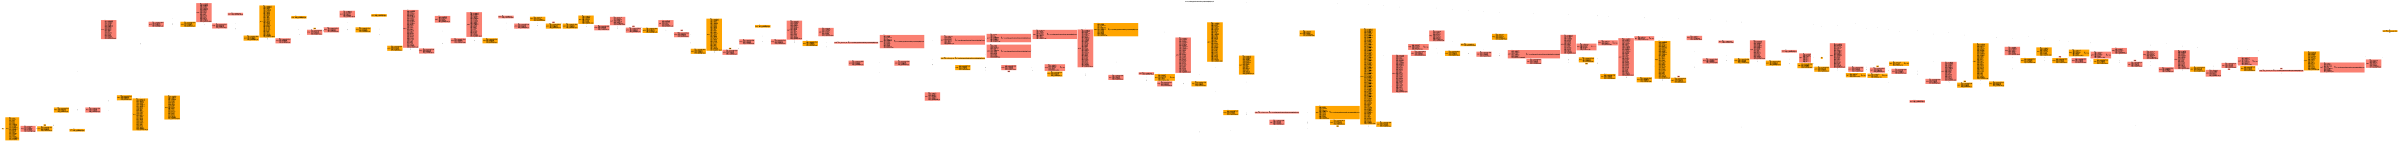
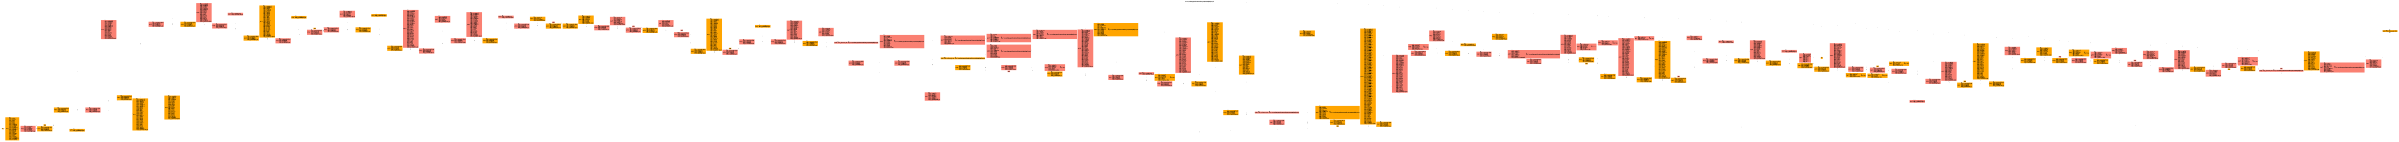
node "0x403730": fillcolor salmon -> orange
